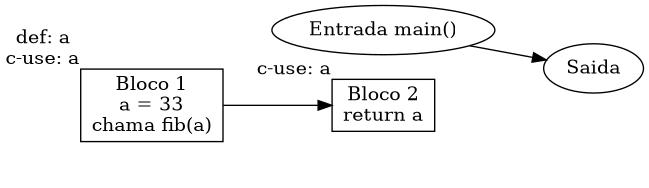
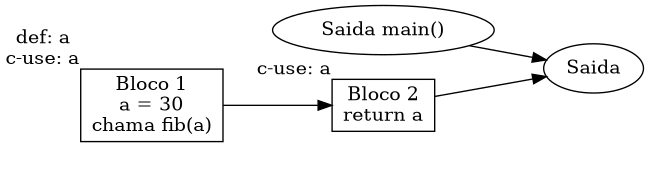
node "Entrada main()": label "Entrada main()" -> "Saida main()"
edge "Bloco 2 return a c-use: a" -> "Saida": added
node "Bloco 1 a = 33 chama fib(a) def: a c-use: a": label "Bloco 1 a = 33 chama fib(a) def: a c-use: a" -> "Bloco 1 a = 30 chama fib(a) def: a c-use: a"
